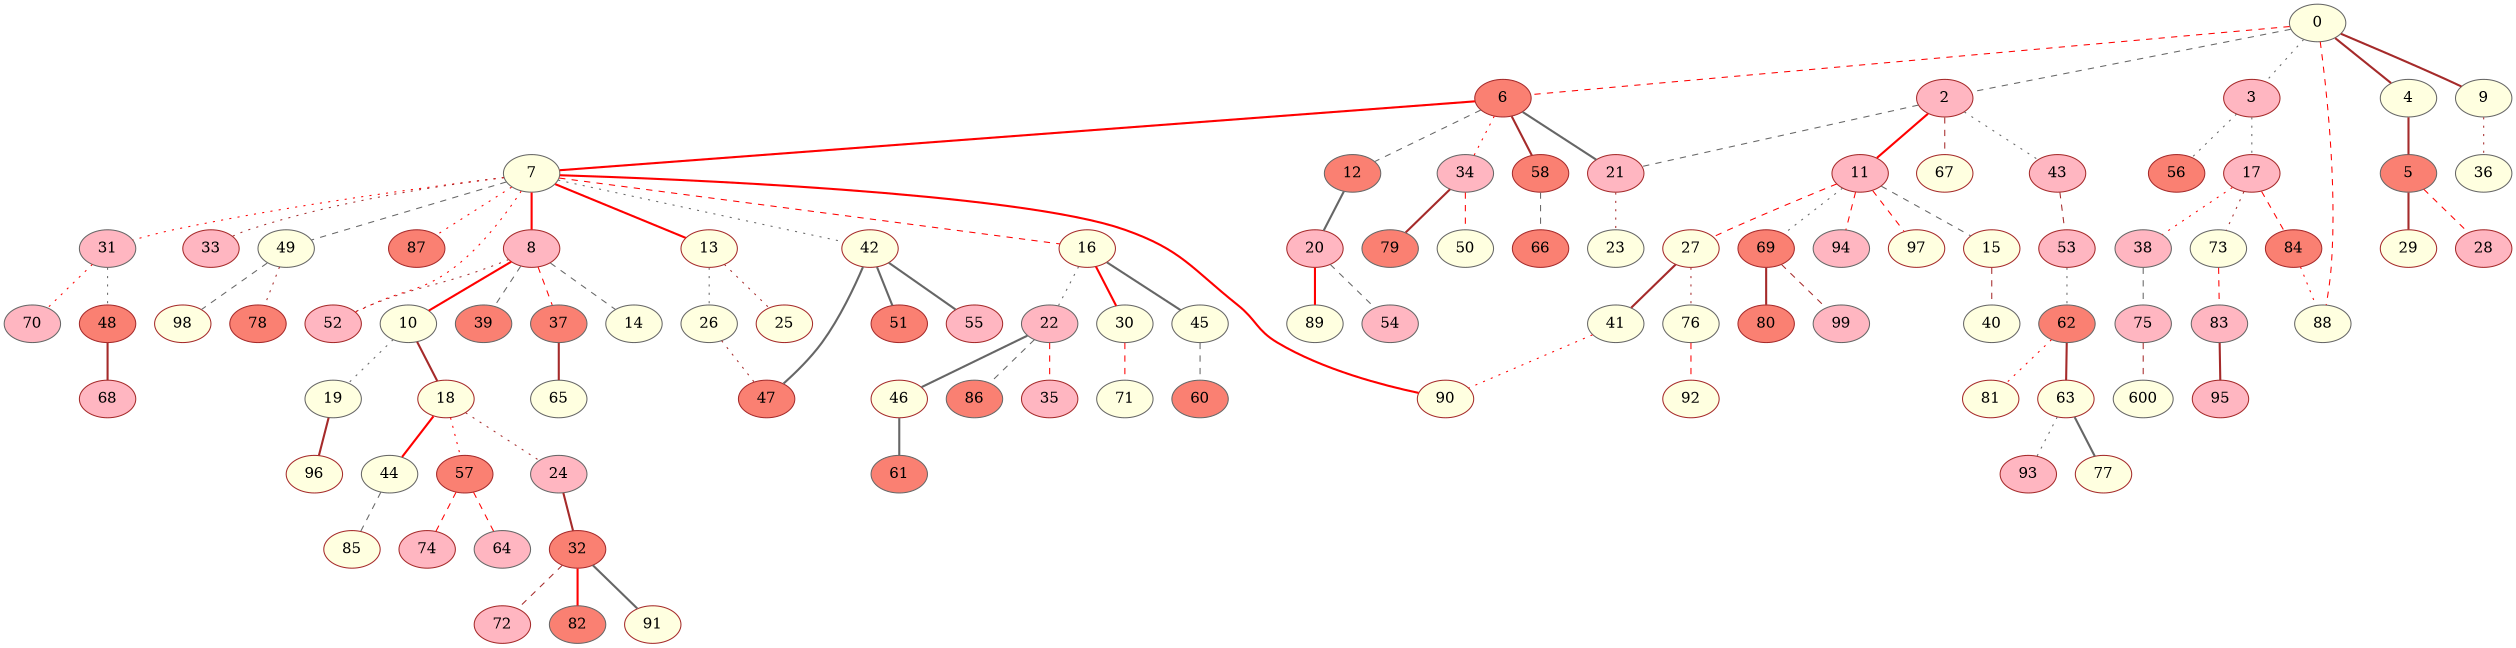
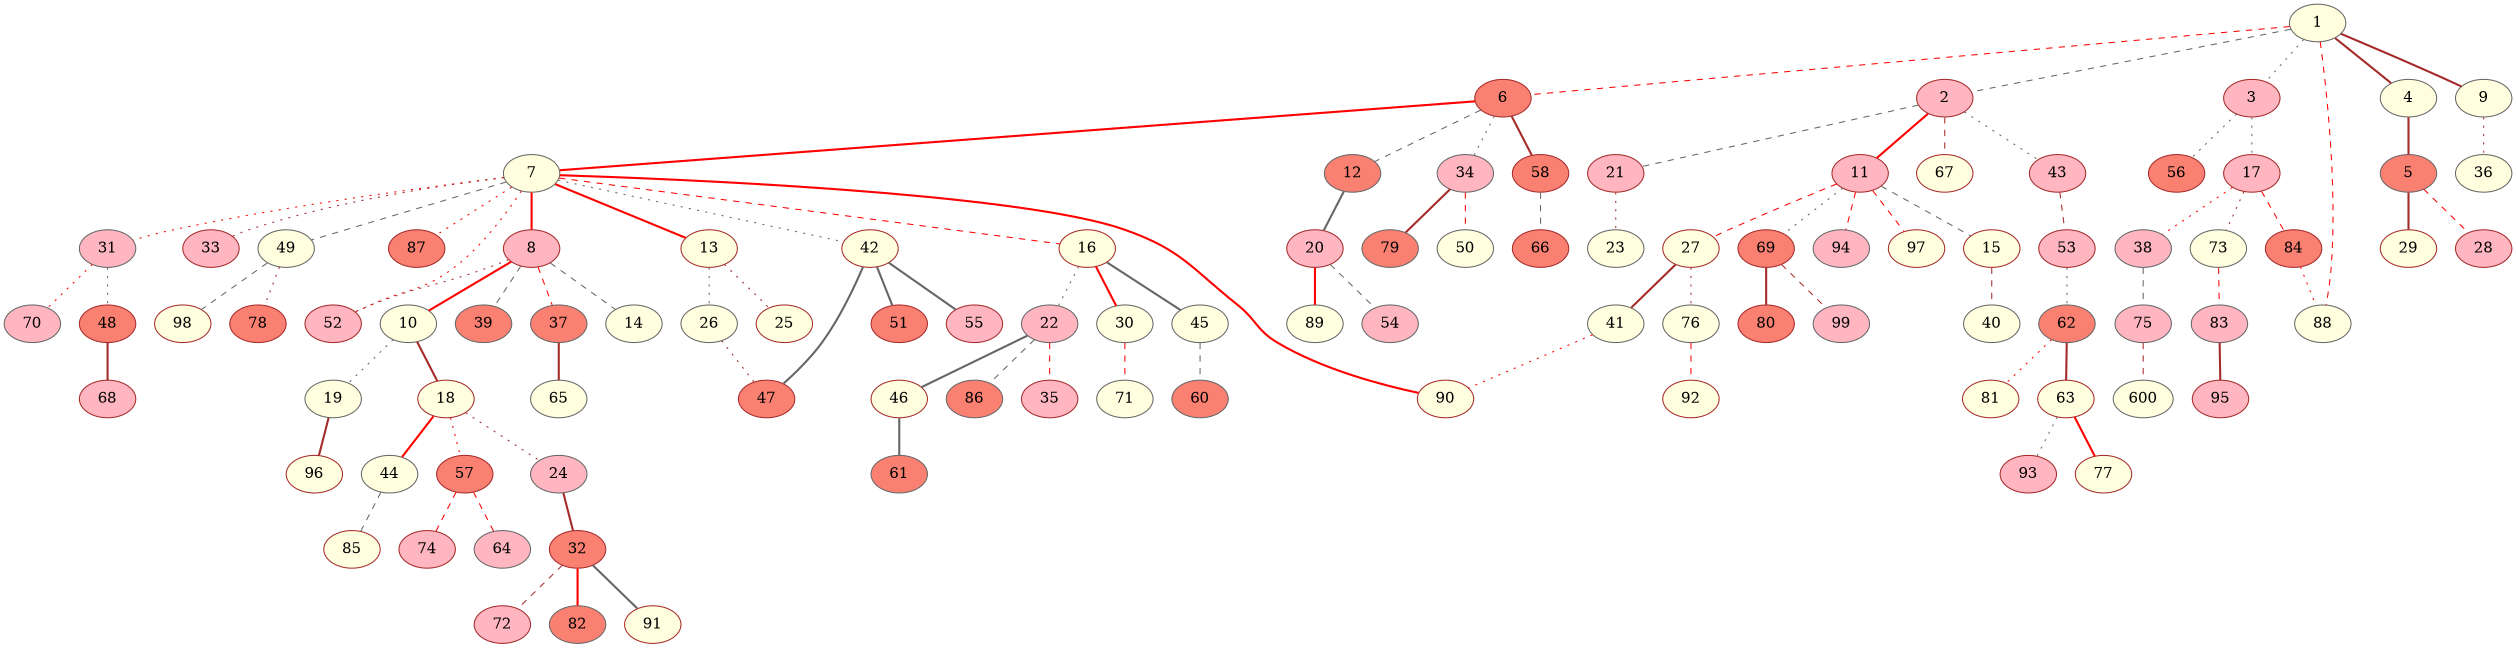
node "0": label "0" -> "1"
edge "6" -- "34": color red -> gray40
edge "6" -- "21": removed
edge "63" -- "77": color gray40 -> red
